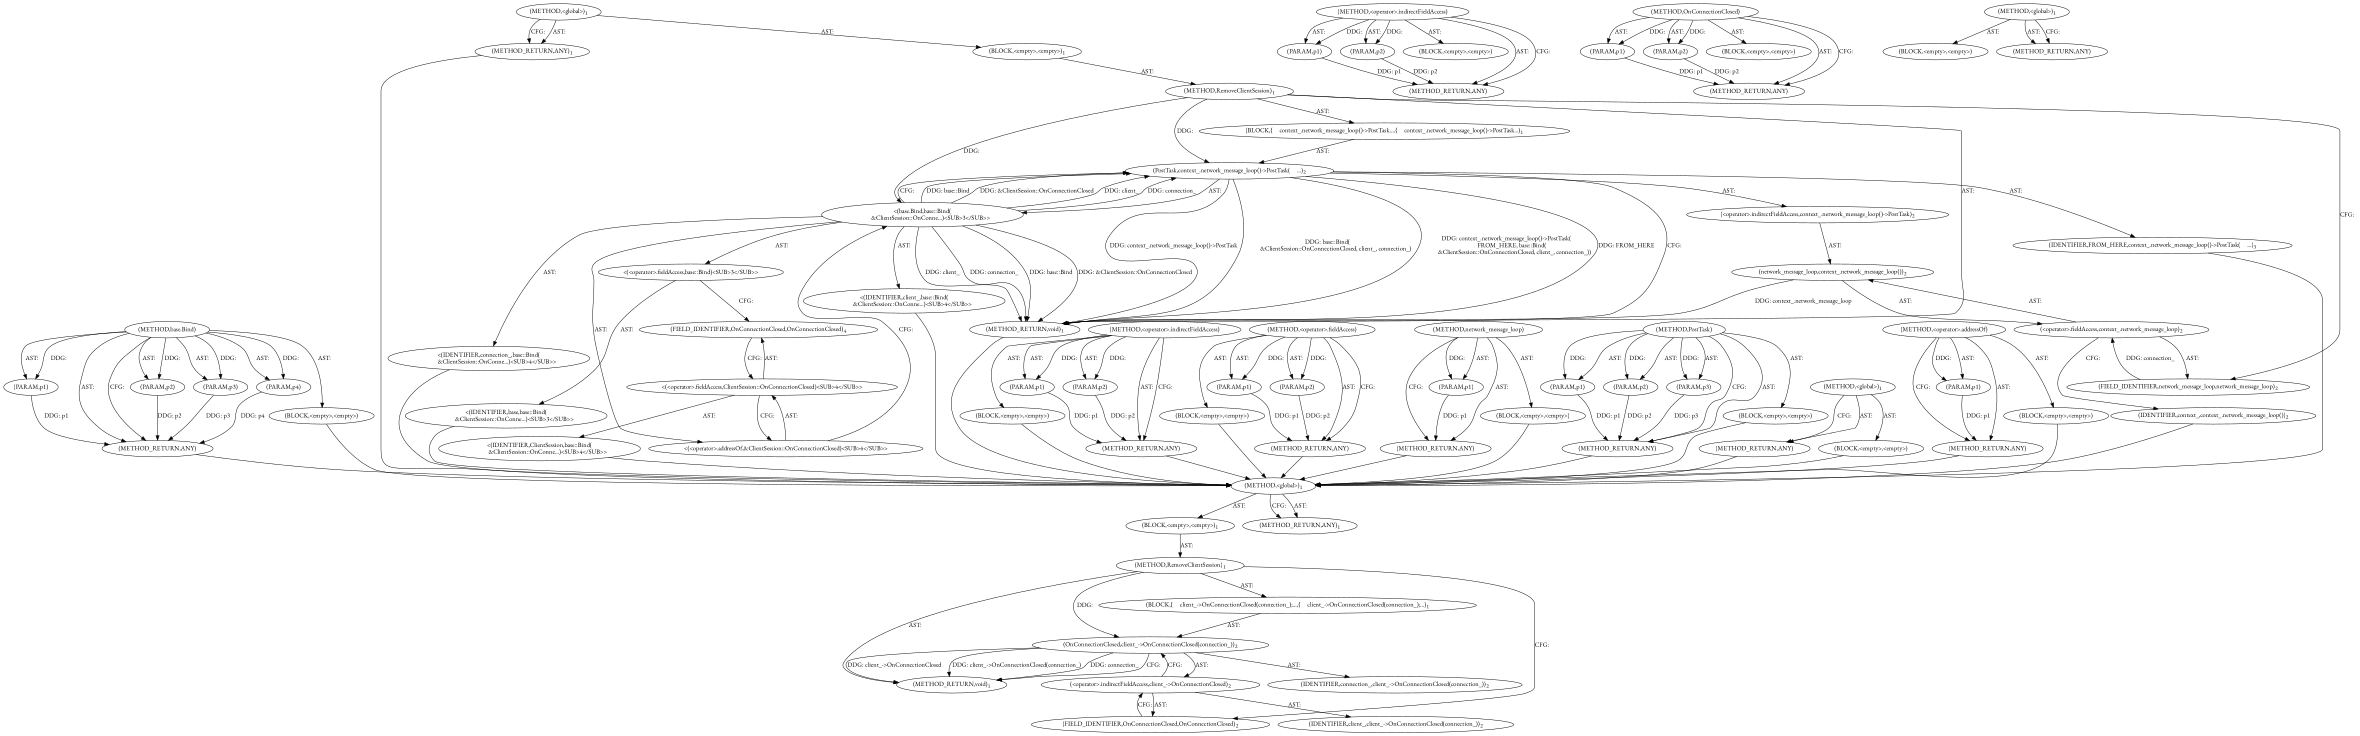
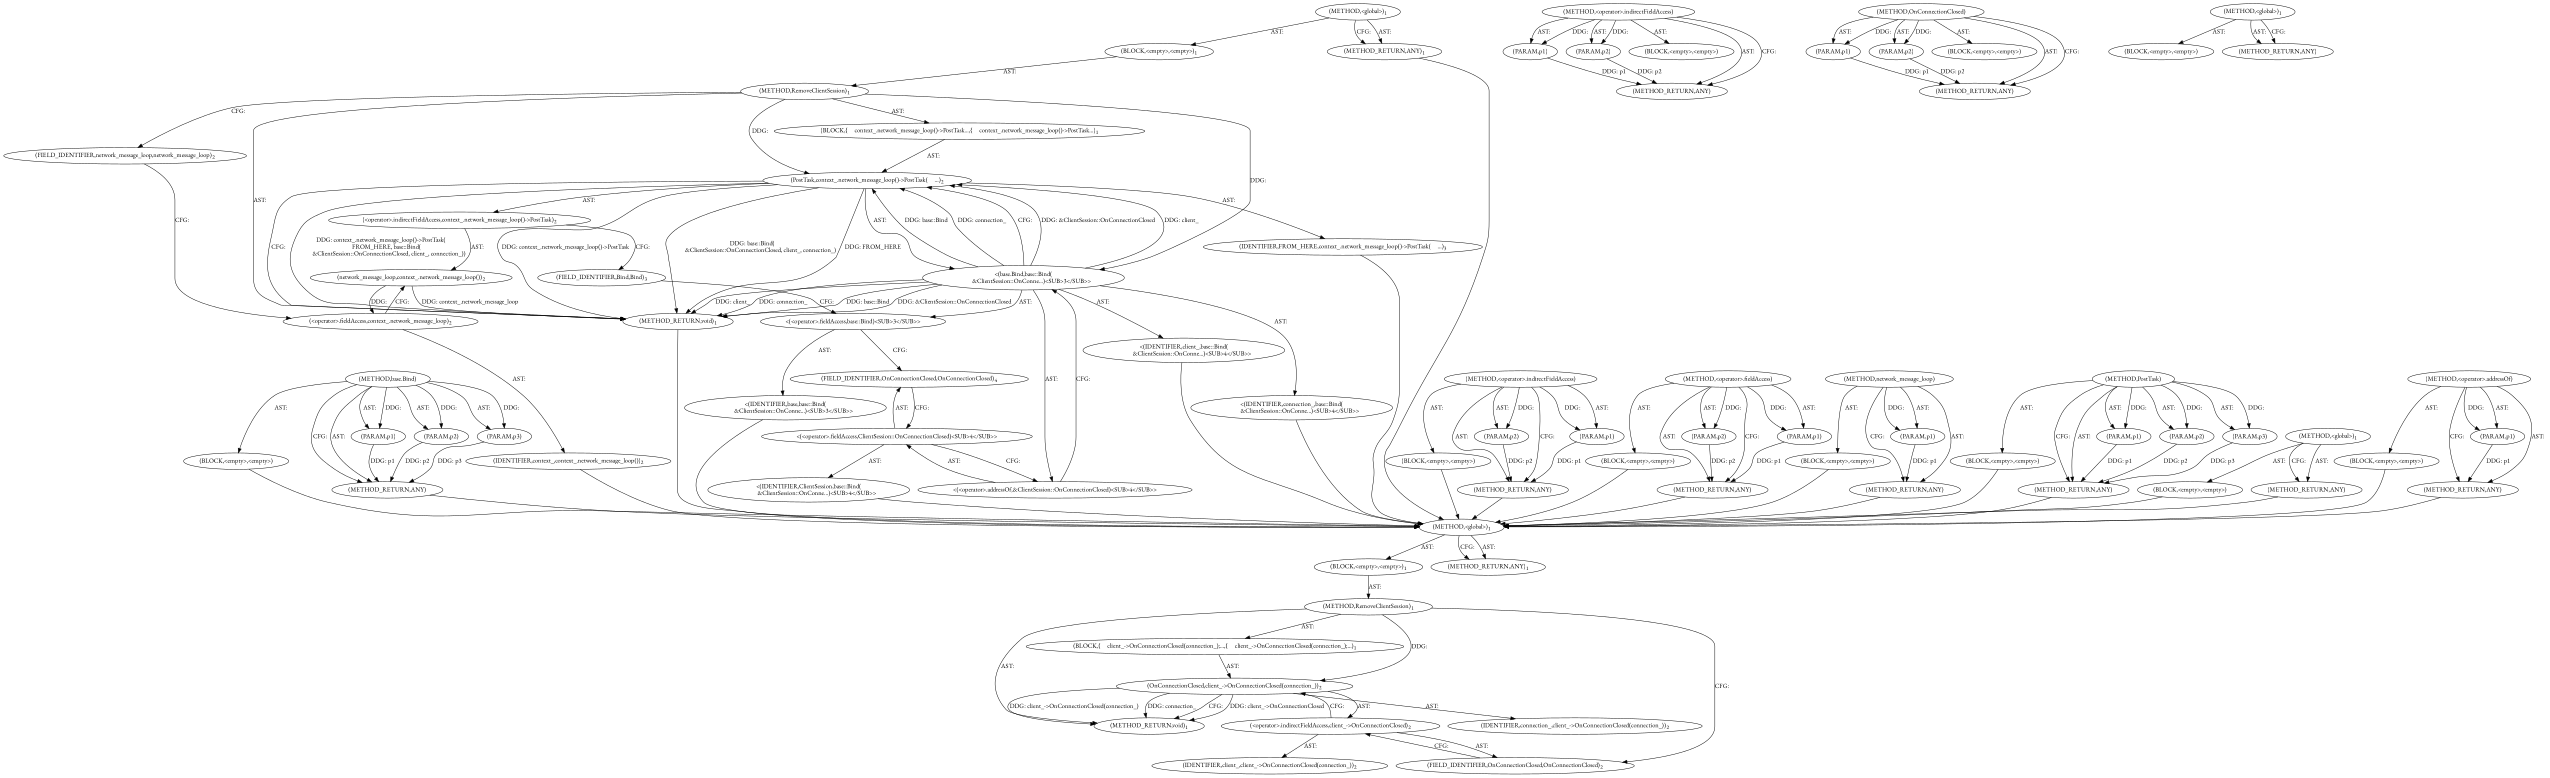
node "(FIELD_IDENTIFIER,Bind,Bind)": added
edge "(network_message_loop,context_.network_message_loop())" -> "(<operator>.fieldAccess,context_.network_message_loop)": label "AST: " -> "DDG: "
edge "(<operator>.fieldAccess,context_.network_message_loop)" -> "(network_message_loop,context_.network_message_loop())": label "AST: " -> "CFG: "
edge "(<operator>.fieldAccess,context_.network_message_loop)" -> "(FIELD_IDENTIFIER,network_message_loop,network_message_loop)": removed, label "AST:"
edge "(<operator>.fieldAccess,context_.network_message_loop)" -> "(IDENTIFIER,context_,context_.network_message_loop())": label "CFG: " -> "AST: "
edge "(FIELD_IDENTIFIER,network_message_loop,network_message_loop)" -> "(<operator>.fieldAccess,context_.network_message_loop)": label "DDG: connection_" -> "CFG: "
node "(PARAM,p4)": removed
